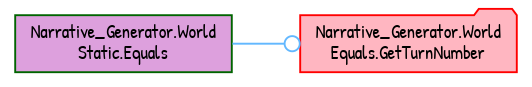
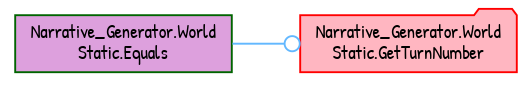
node "Narrative_Generator.World Equals.GetTurnNumber": label "Narrative_Generator.World Equals.GetTurnNumber" -> "Narrative_Generator.World Static.GetTurnNumber"
